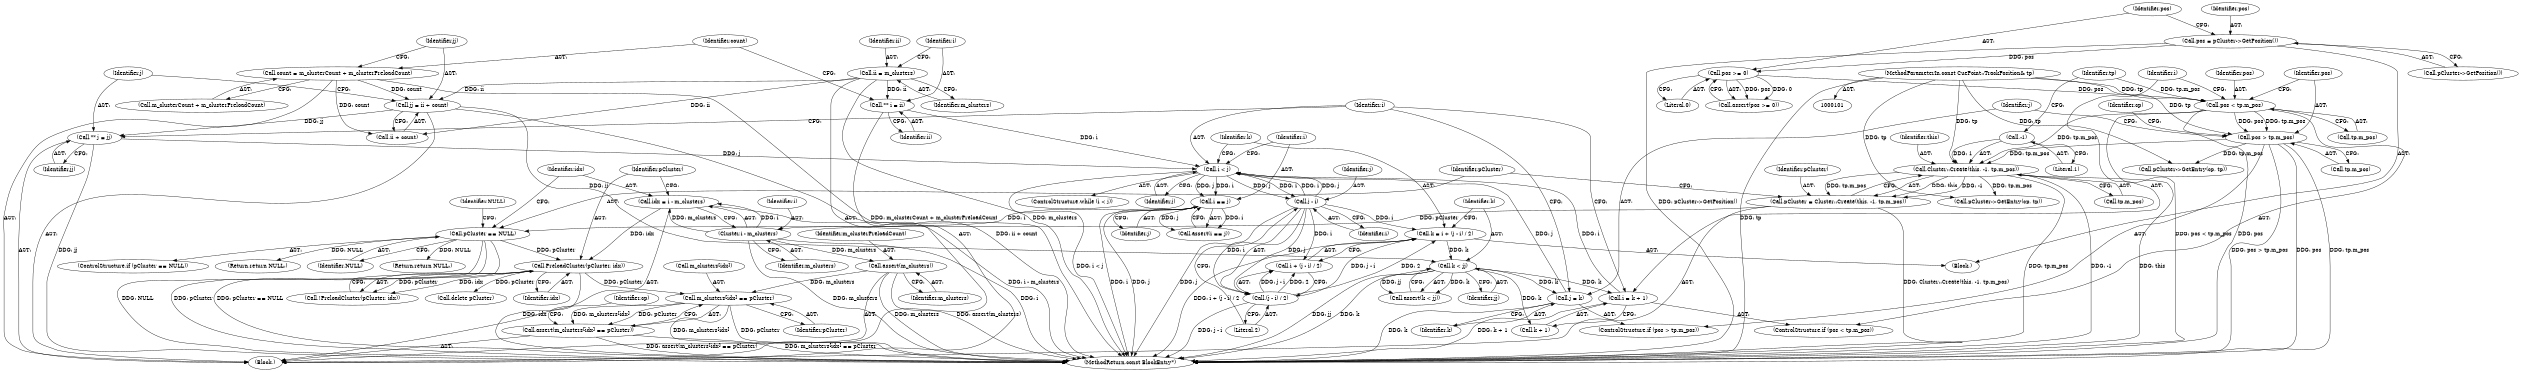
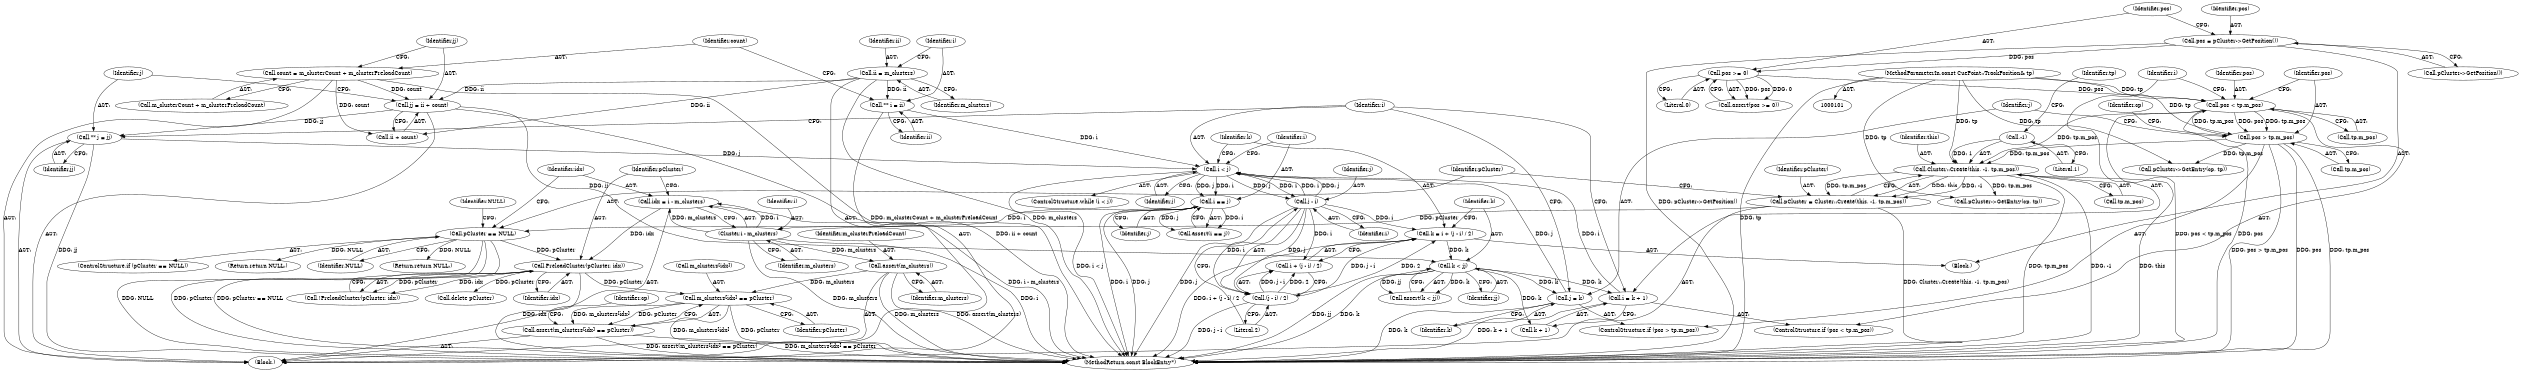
edge "(Identifier,tp)" -> "(Call,pos < tp.m_pos)": now "(Call,pos > tp.m_pos)" -> "(Call,pos < tp.m_pos)"
